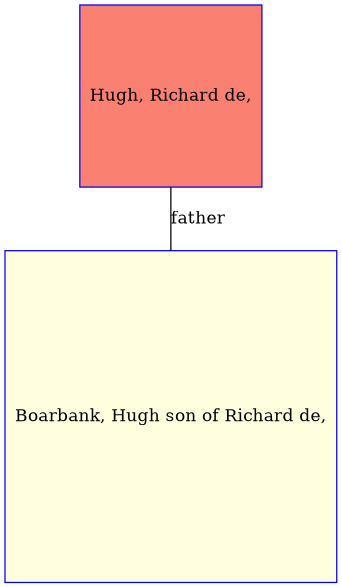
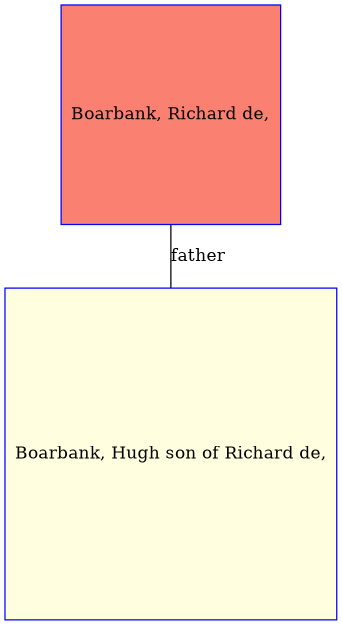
node "Hugh, Richard de,": label "Hugh, Richard de," -> "Boarbank, Richard de,"
